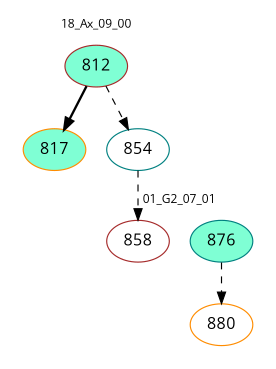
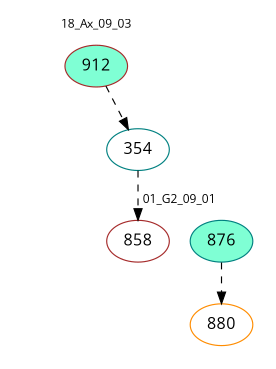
cluster "18_Ax_09_00": label "18_Ax_09_00" -> "18_Ax_09_03"
node "812": label "812" -> "912"
node "817": removed
node "854": label "854" -> "354"
cluster "01_G2_07_01": label "01_G2_07_01" -> "01_G2_09_01"
